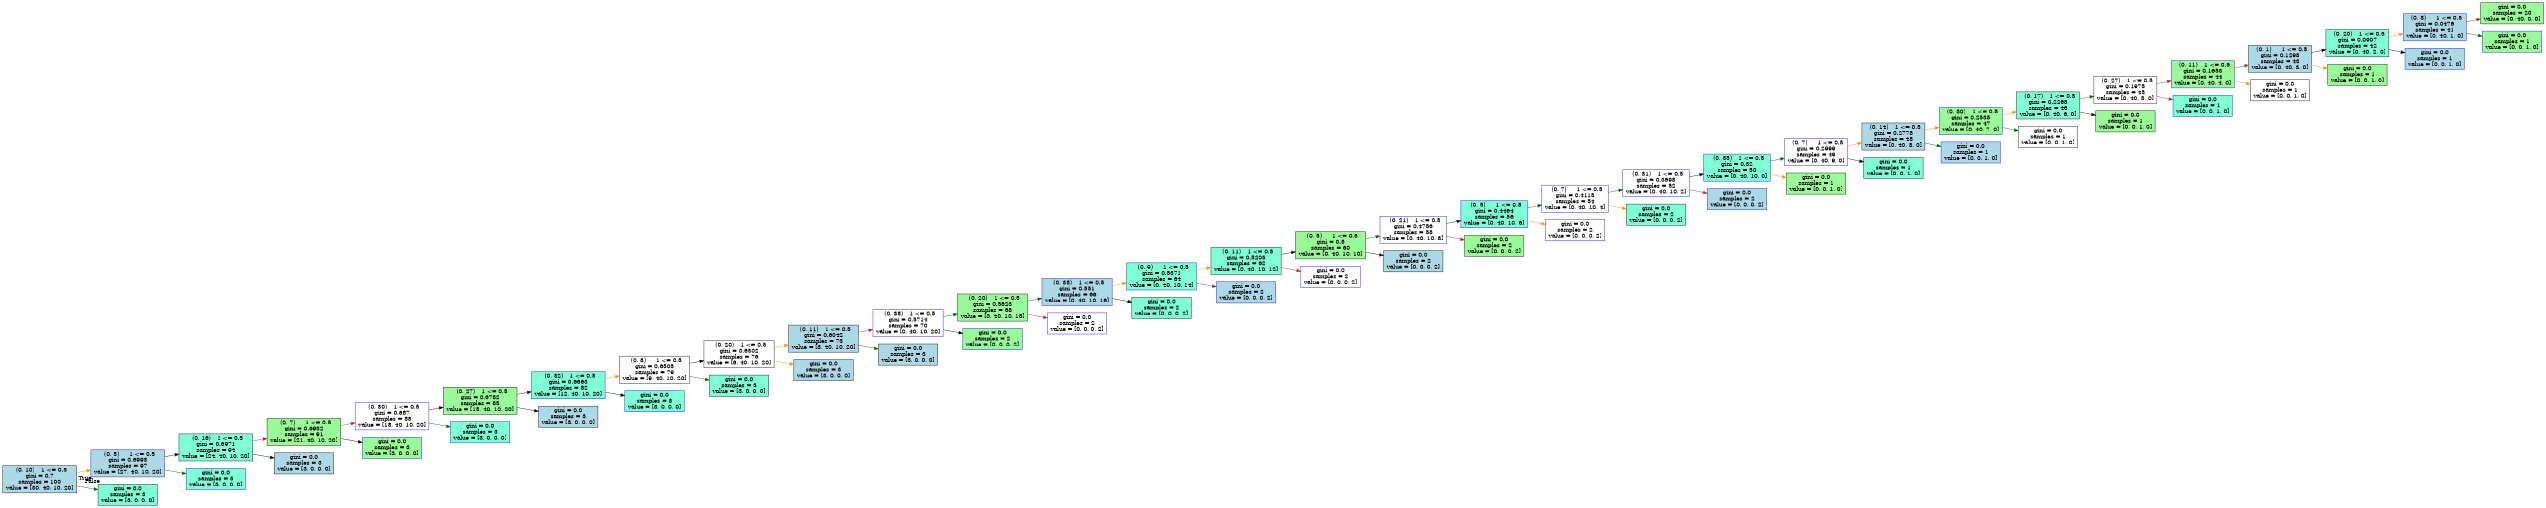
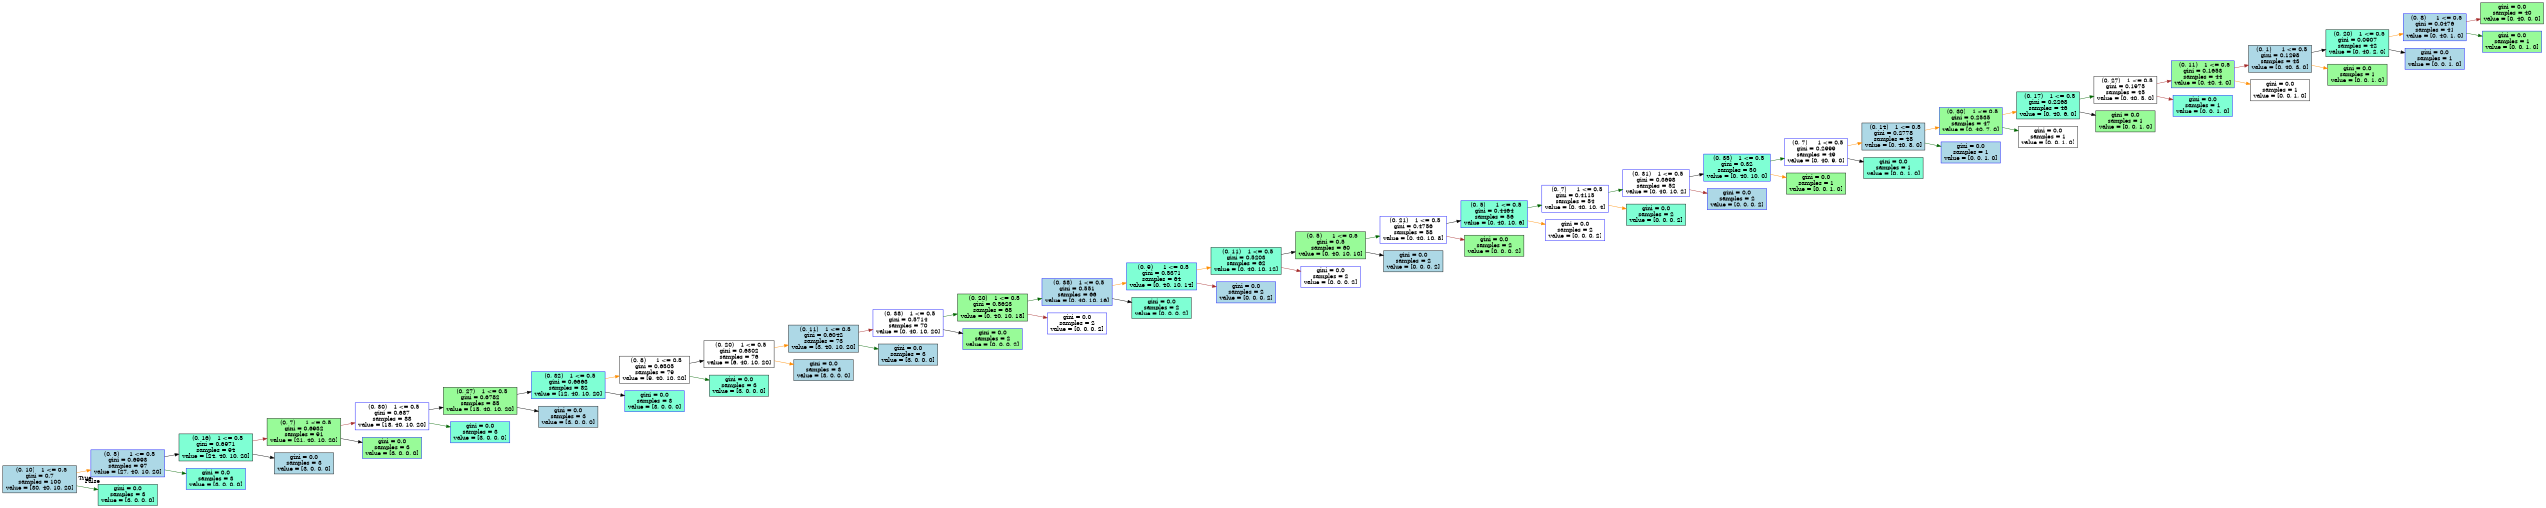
node "gini = 0.0 samples = 20 value = [0, 40, 0, 0]": label "gini = 0.0 samples = 20 value = [0, 40, 0, 0]" -> "gini = 0.0 samples = 40 value = [0, 40, 0, 0]"
